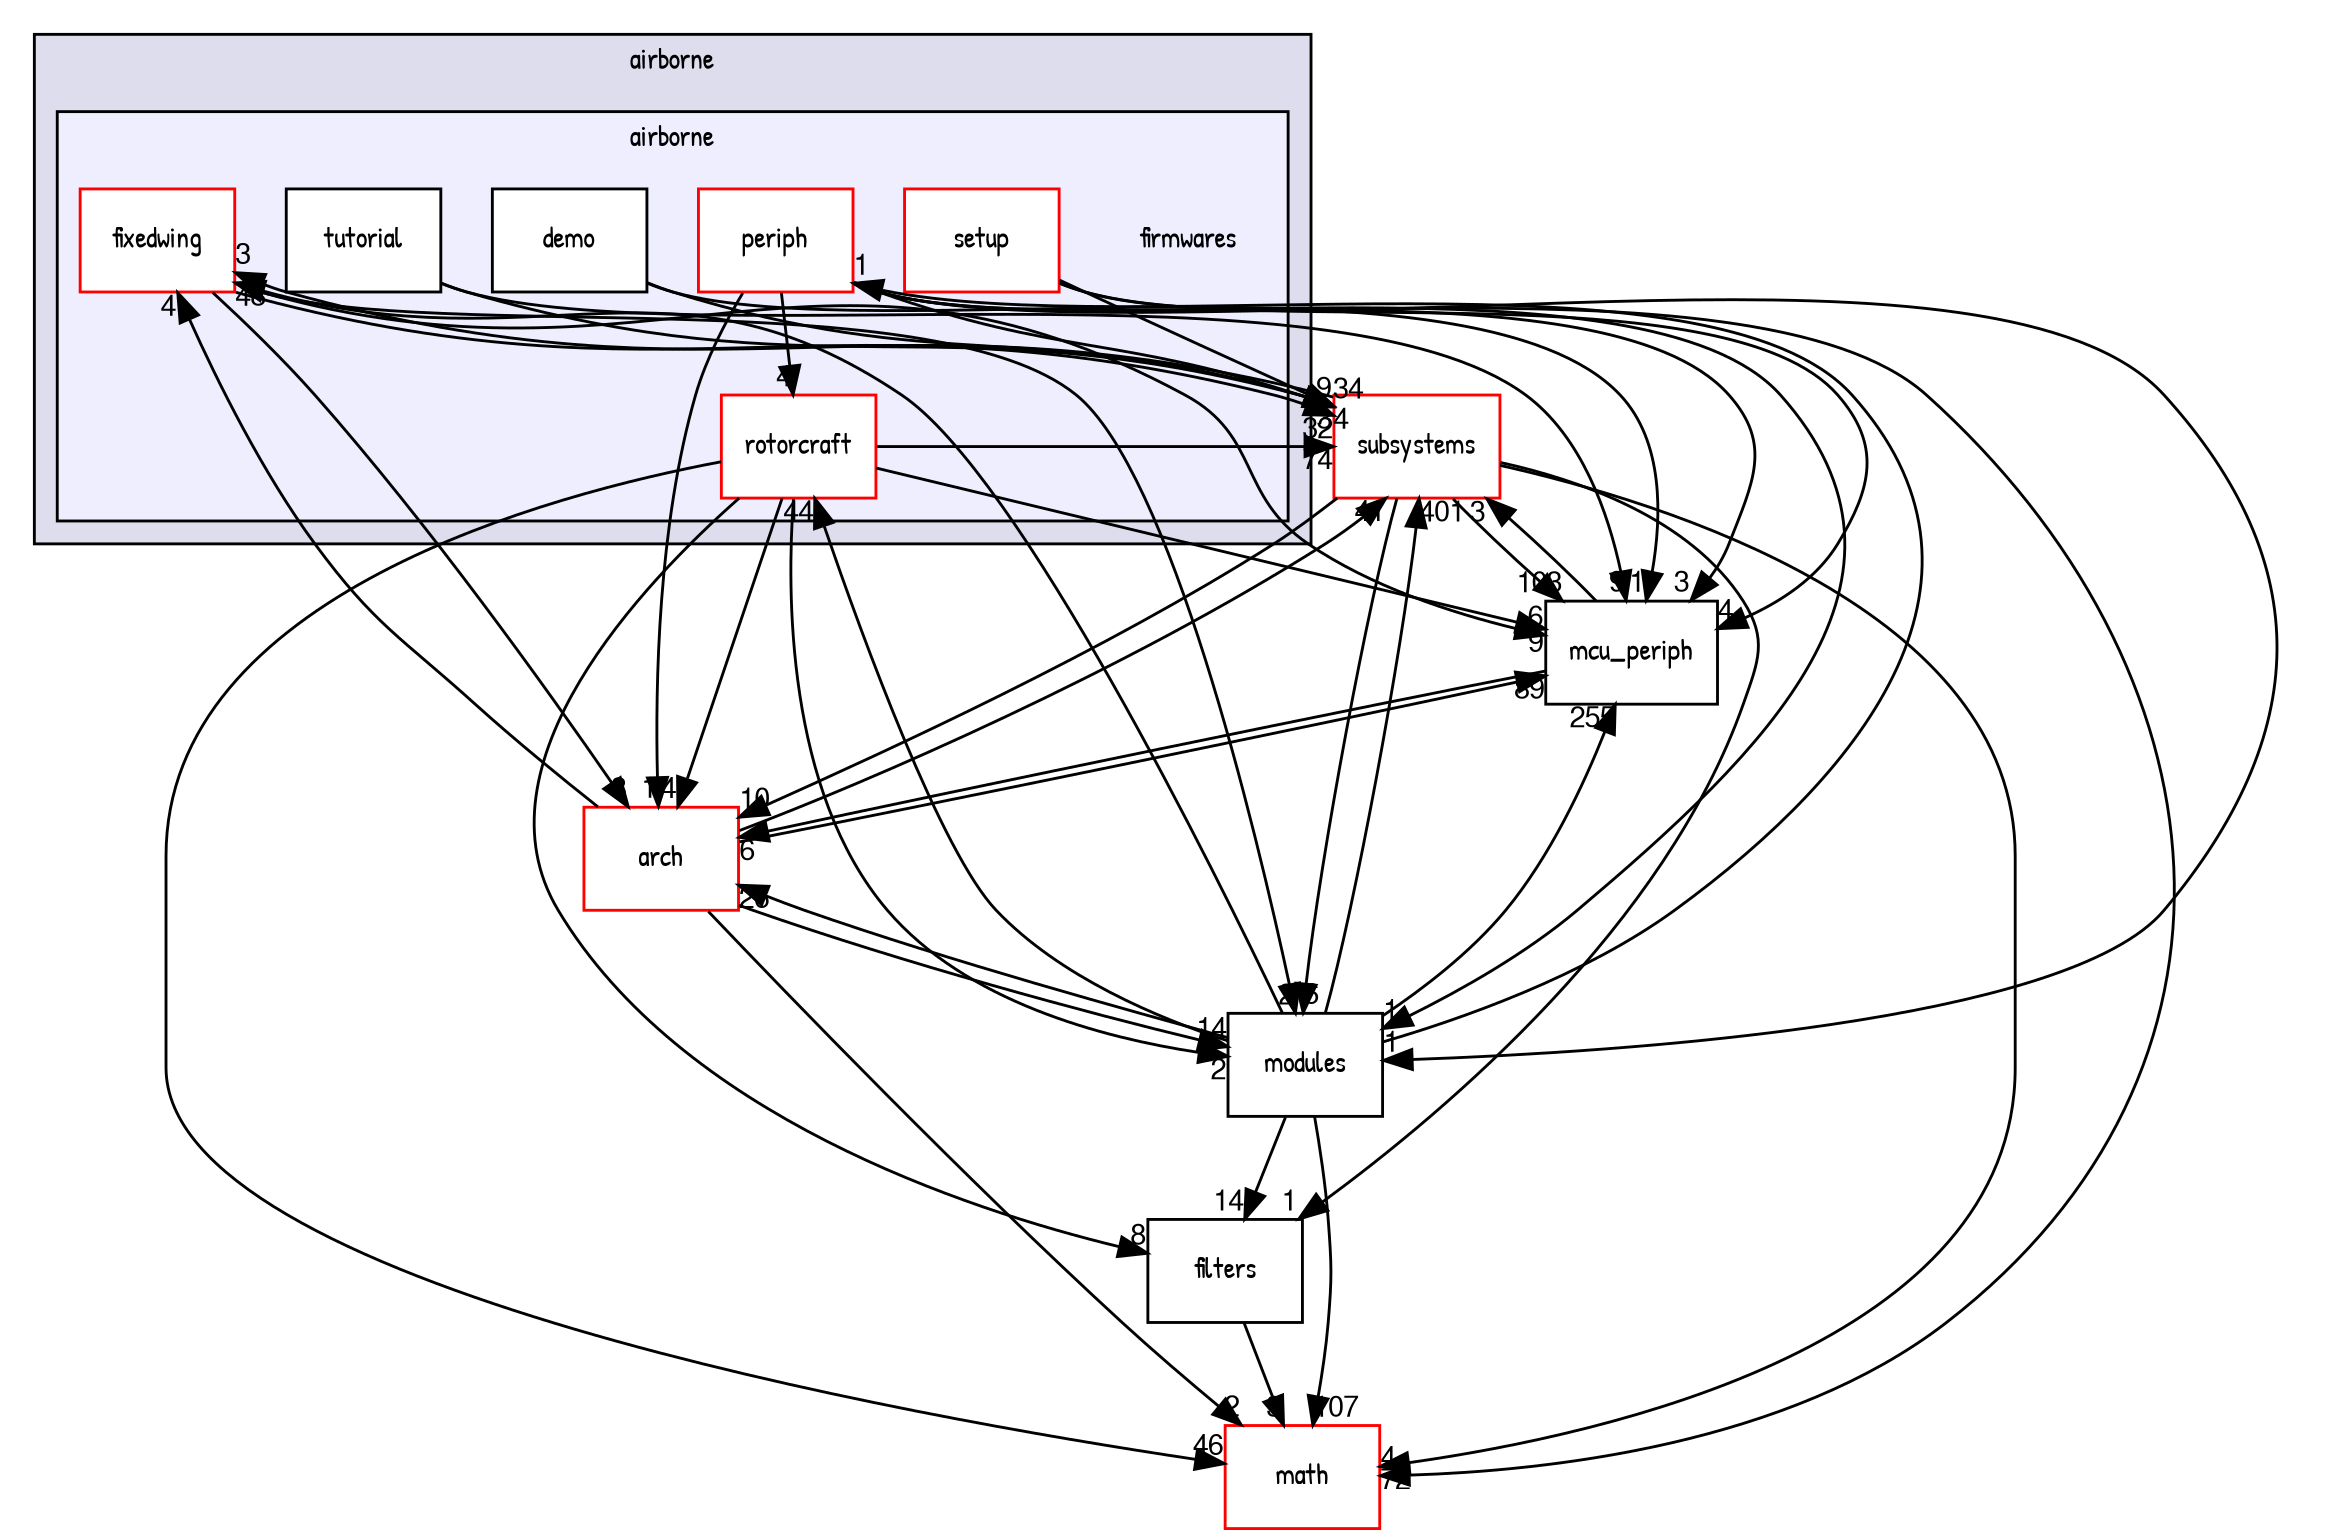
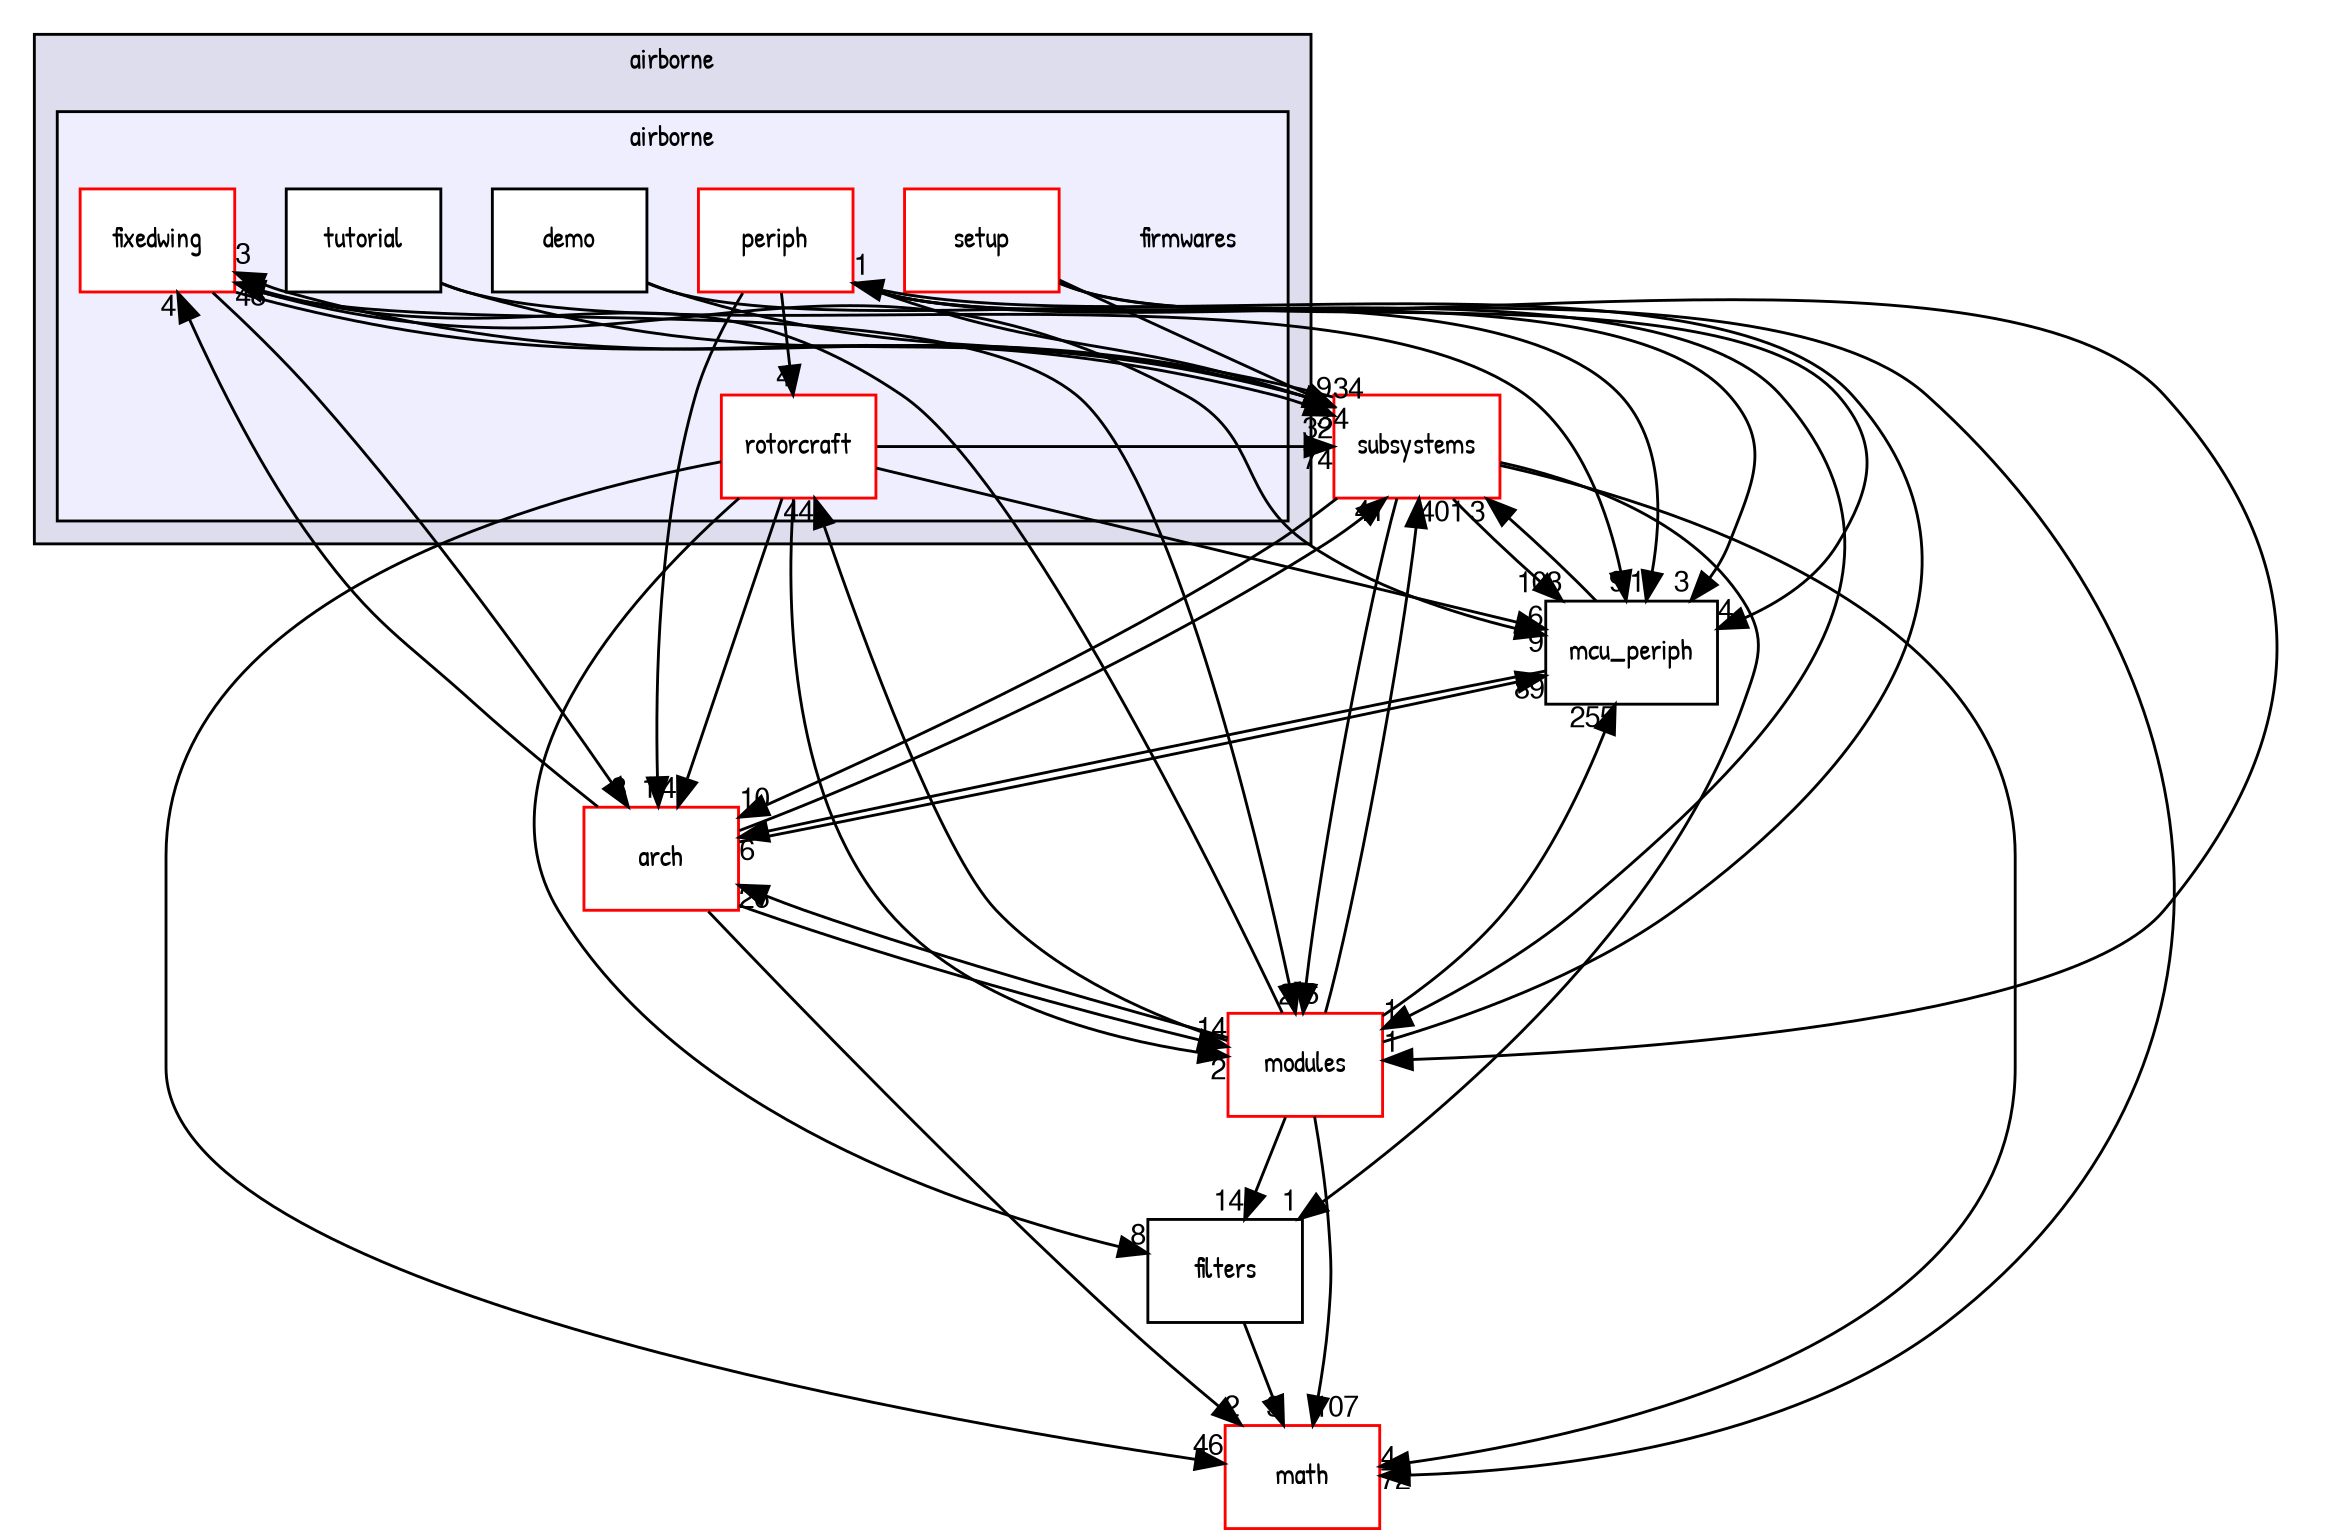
node "modules": color black -> red
